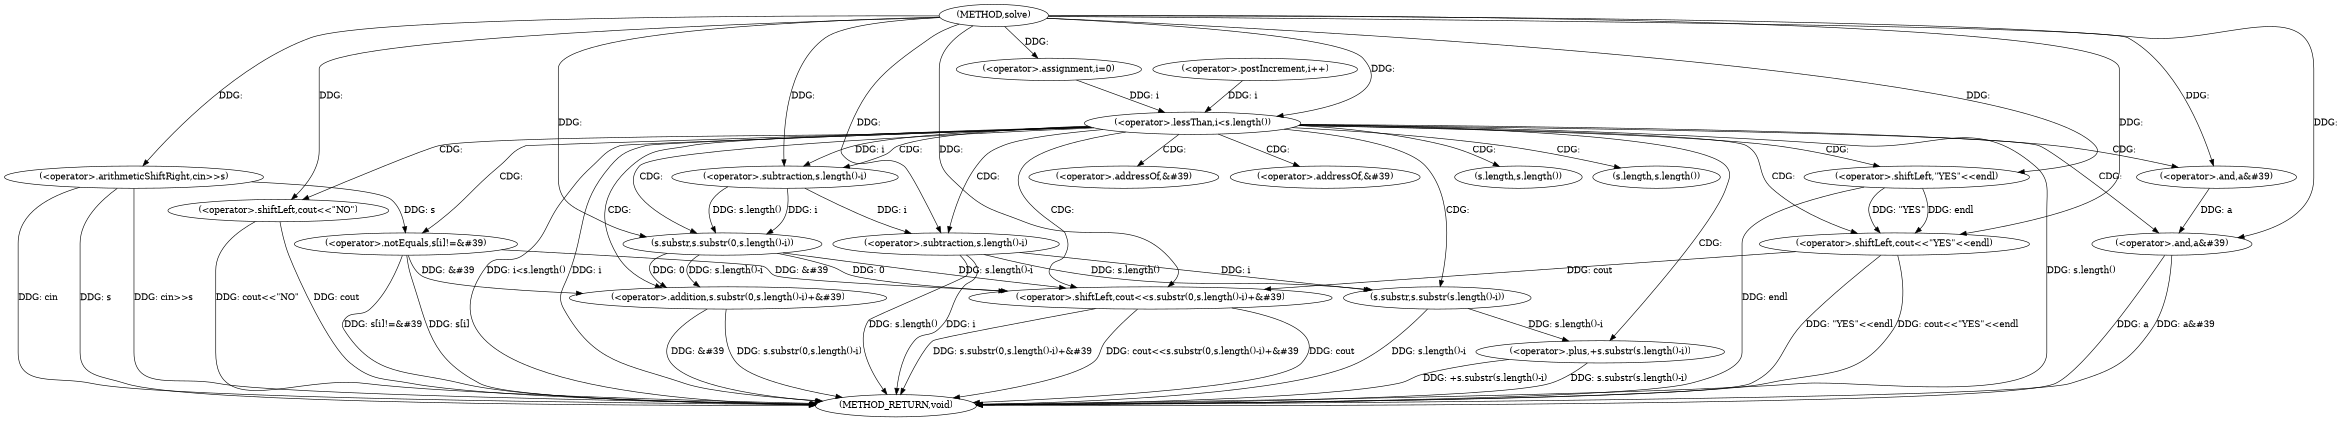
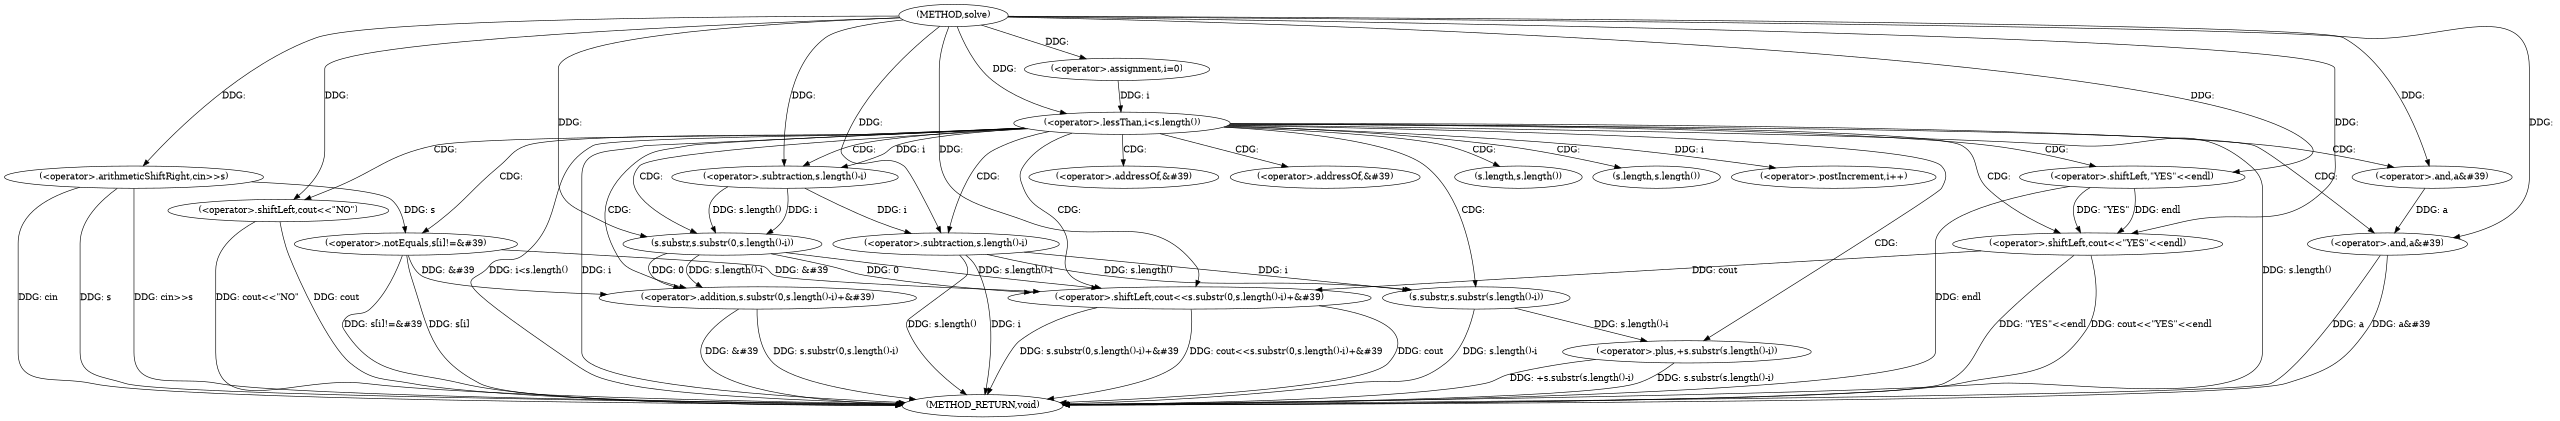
edge "(<operator>.postIncrement,i++)" -> "(<operator>.lessThan,i<s.length())": reversed
